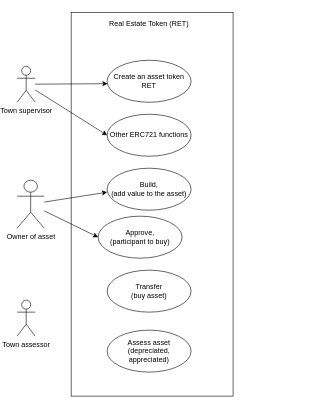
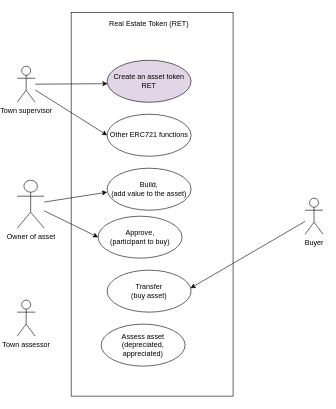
node "Create an asset token RET": fillcolor #ffffff -> #e1d5e7
node "Buyer": added
edge "Buyer" -> "Transfer (buy asset)": added
node "Assess asset (depreciated, appreciated)": moved (149, 351) -> (143, 345)
